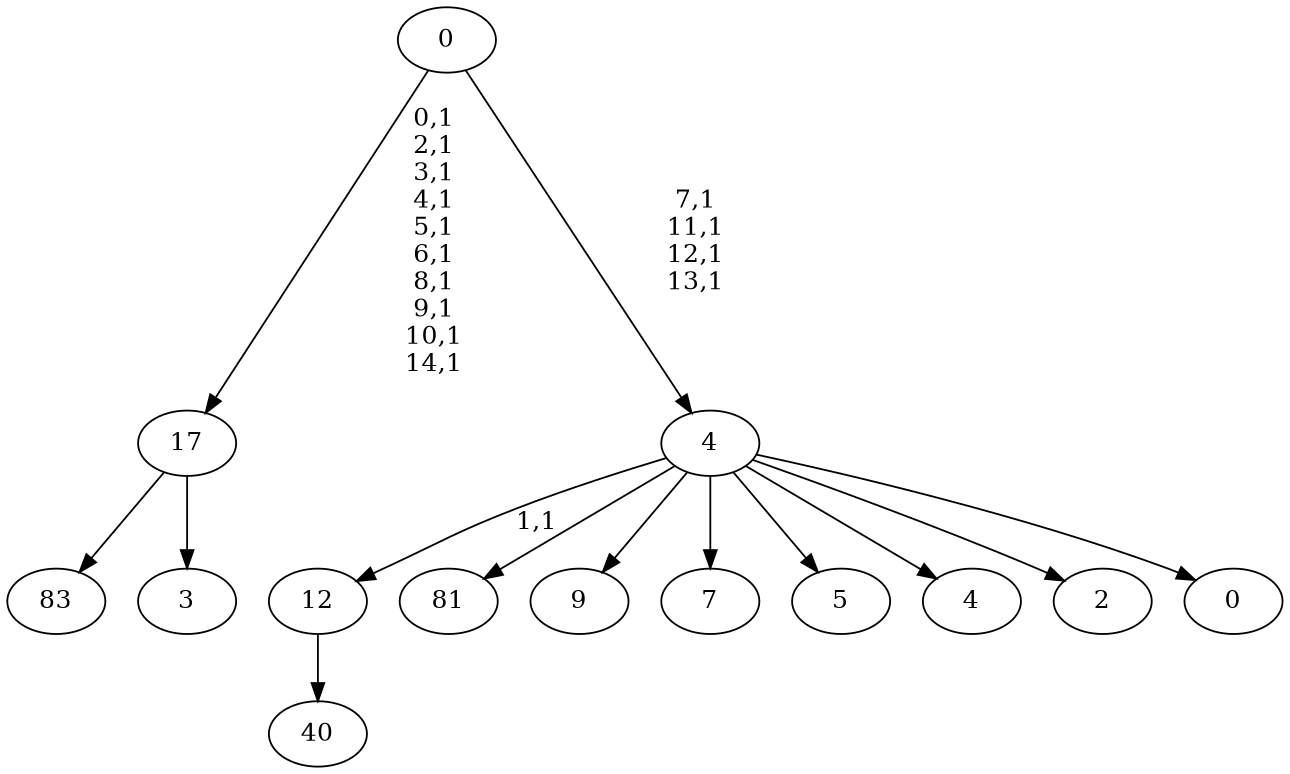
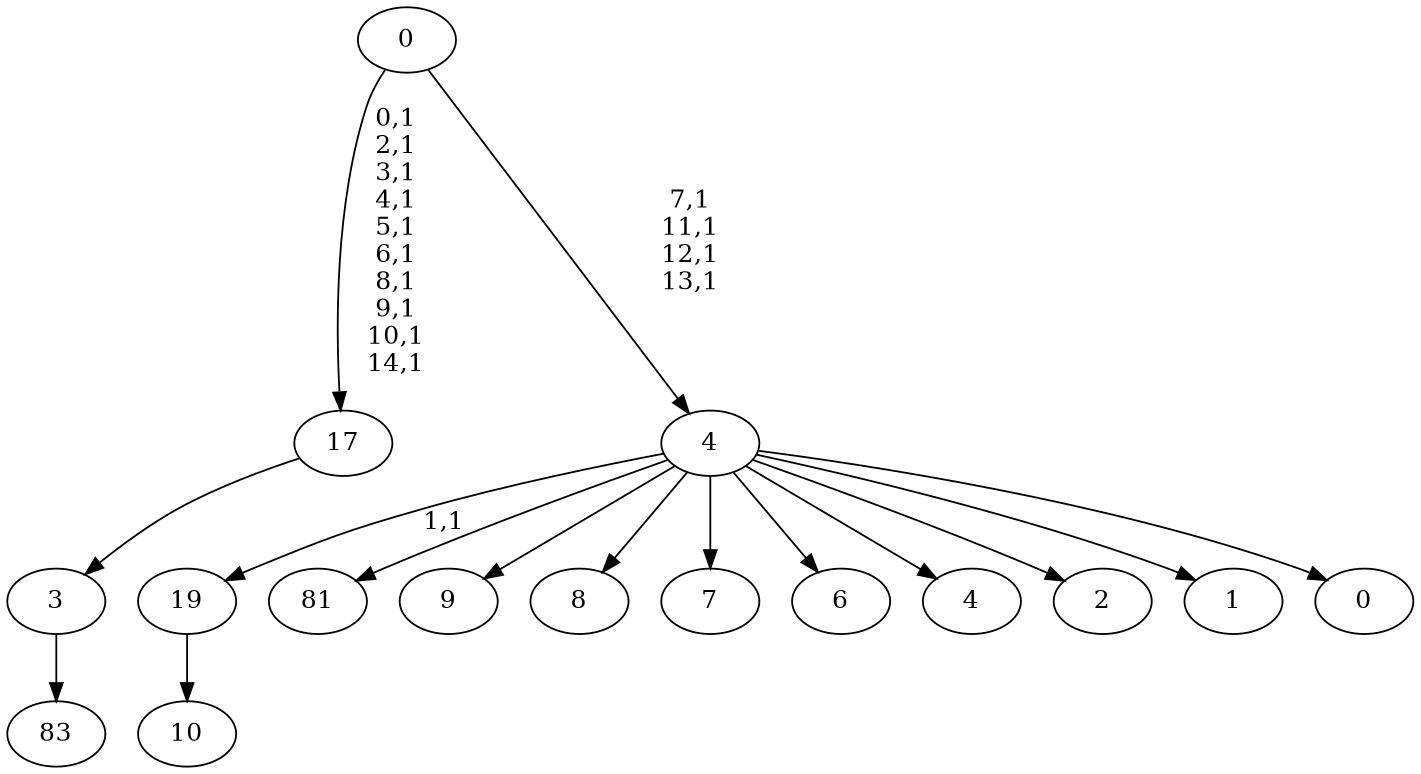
edge "17" -> "83": now "3" -> "83"
node "12": label "12" -> "19"
node "8": added
node "5": label "5" -> "6"
node "1": added
node "40": label "40" -> "10"
